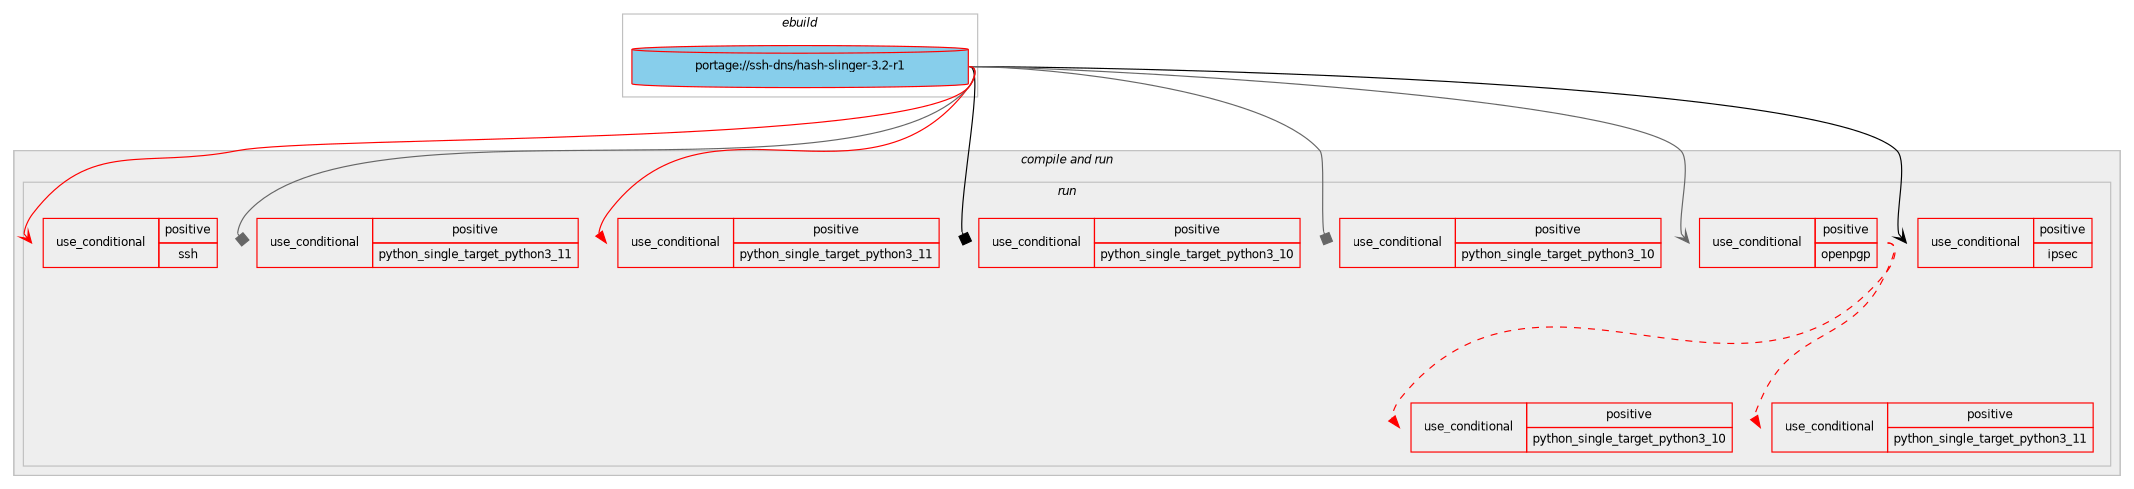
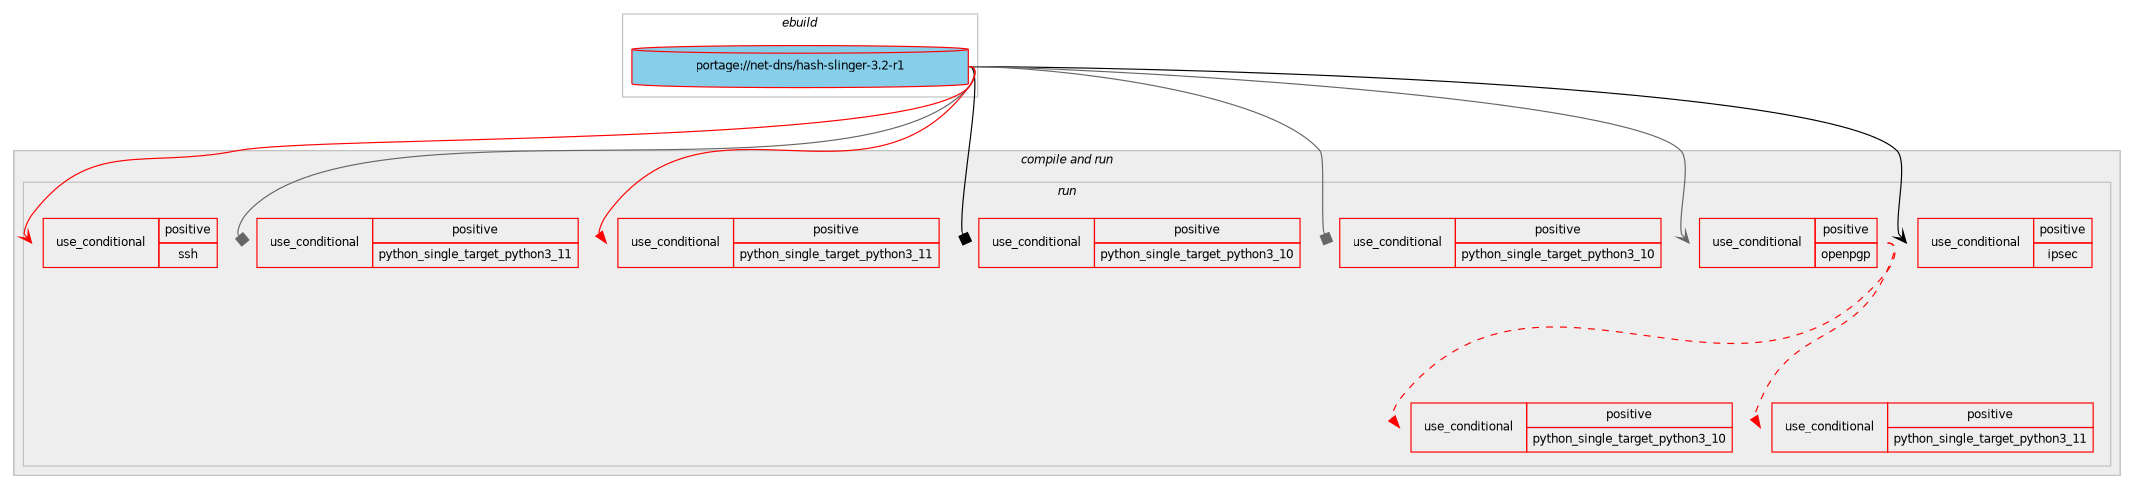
node "portage://ssh-dns/hash-slinger-3.2-r1": label "portage://ssh-dns/hash-slinger-3.2-r1" -> "portage://net-dns/hash-slinger-3.2-r1"
